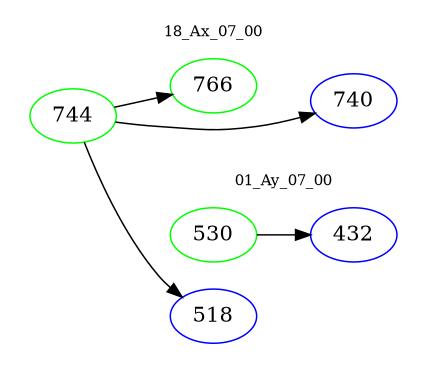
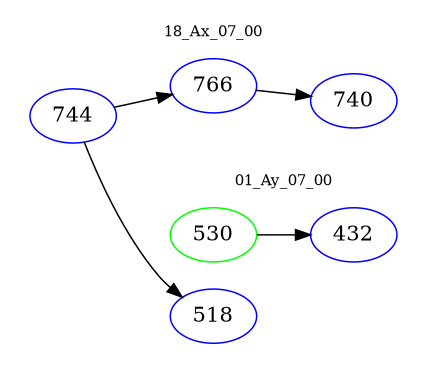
node "766": color green -> blue
node "744": color green -> blue
edge "744" -> "740": now "766" -> "740"
